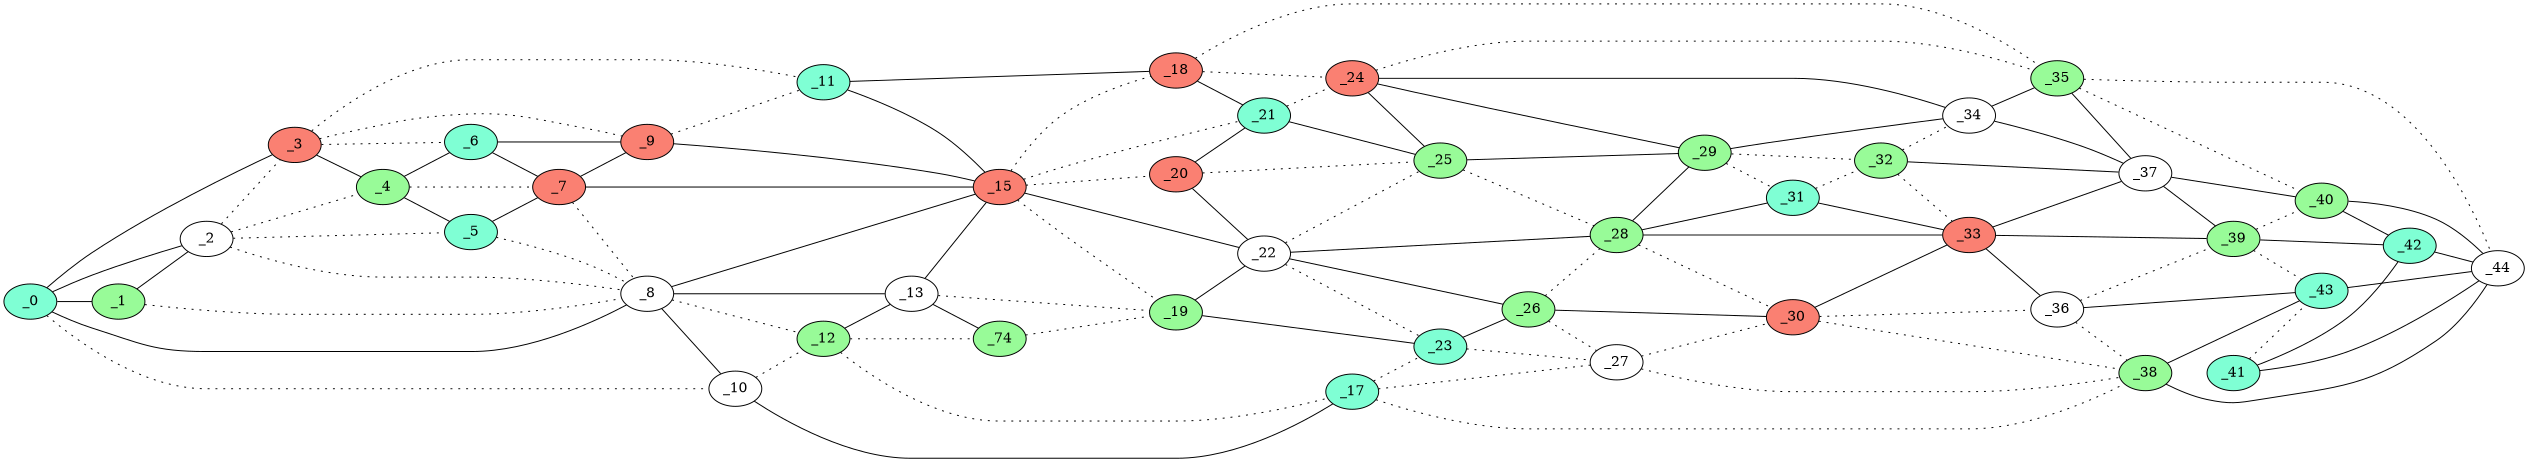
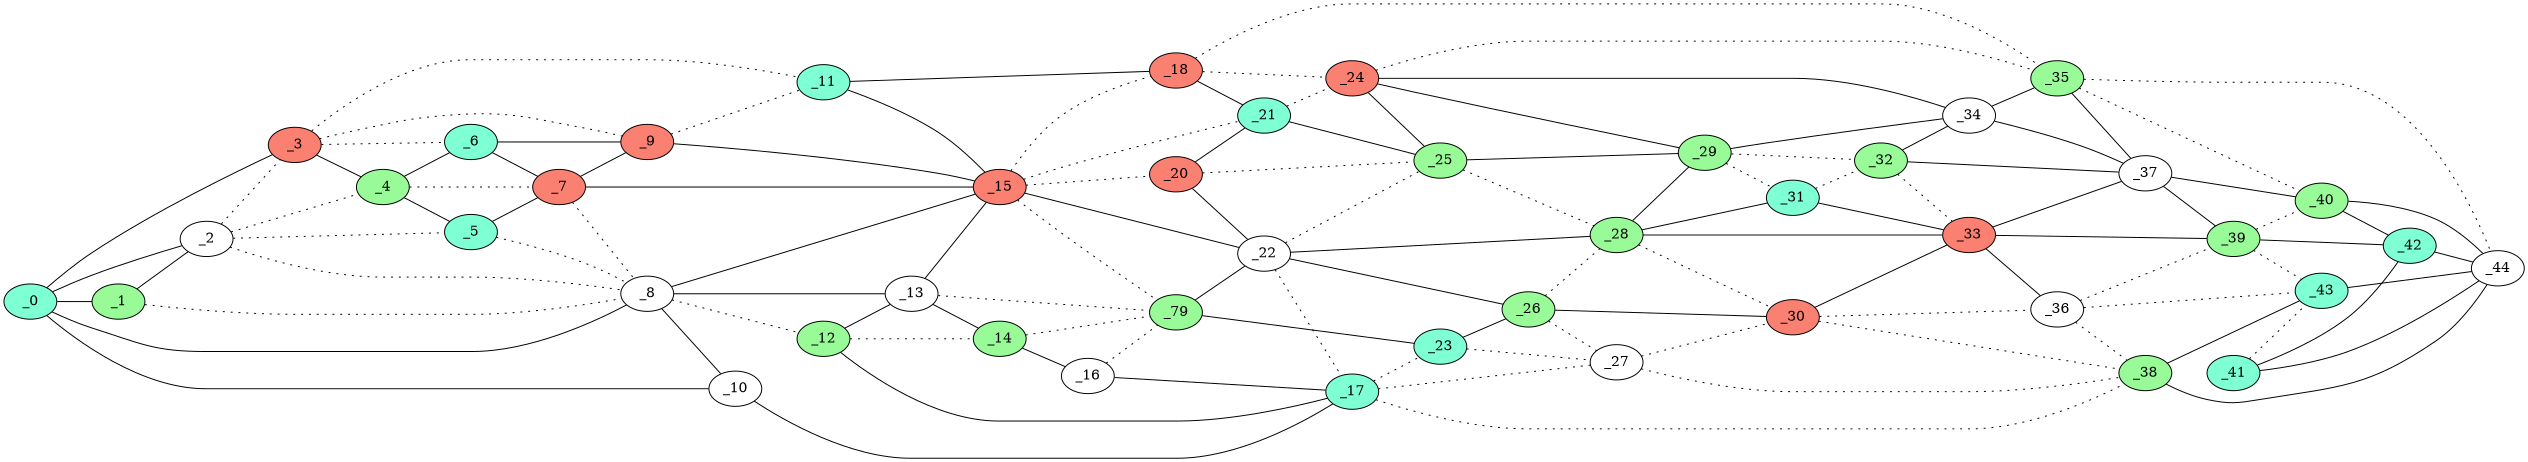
edge "_34" -- "_32": style dotted -> solid
edge "_22" -- "_23": now "_22" -- "_17"
edge "_43" -- "_36": style solid -> dotted
node "_19": label "_19" -> "_79"
node "_74": label "_74" -> "_14"
edge "_12" -- "_10": removed
node "_16": added
edge "_0" -- "_10": style dotted -> solid
edge "_12" -- "_17": style dotted -> solid
